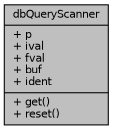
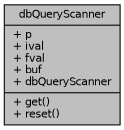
node "dbQueryScanner": text "+ ident" -> "+ dbQueryScanner"
